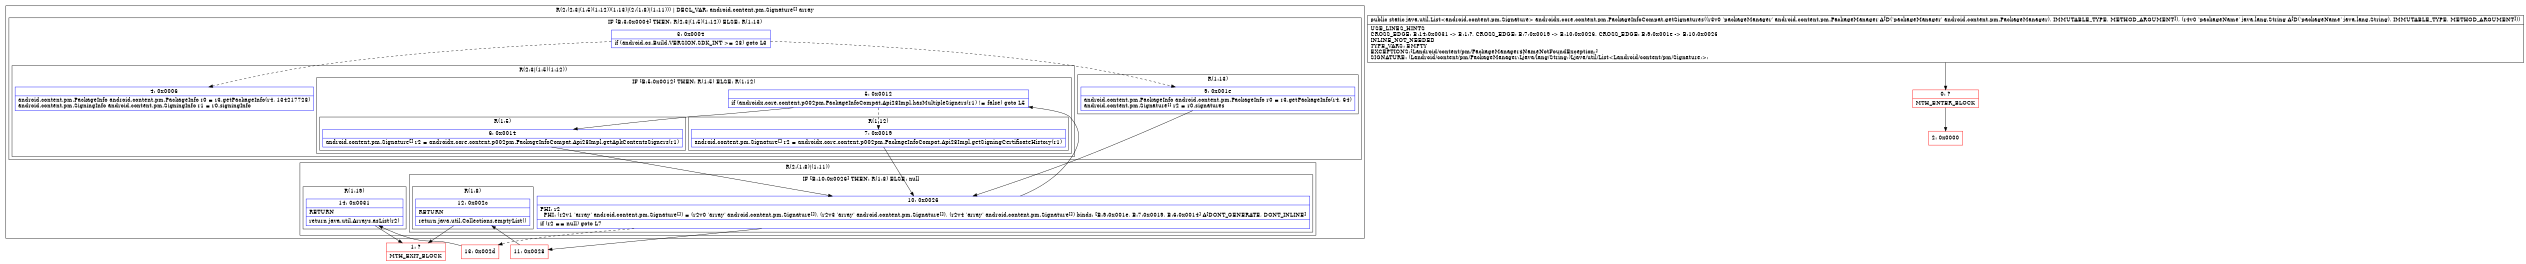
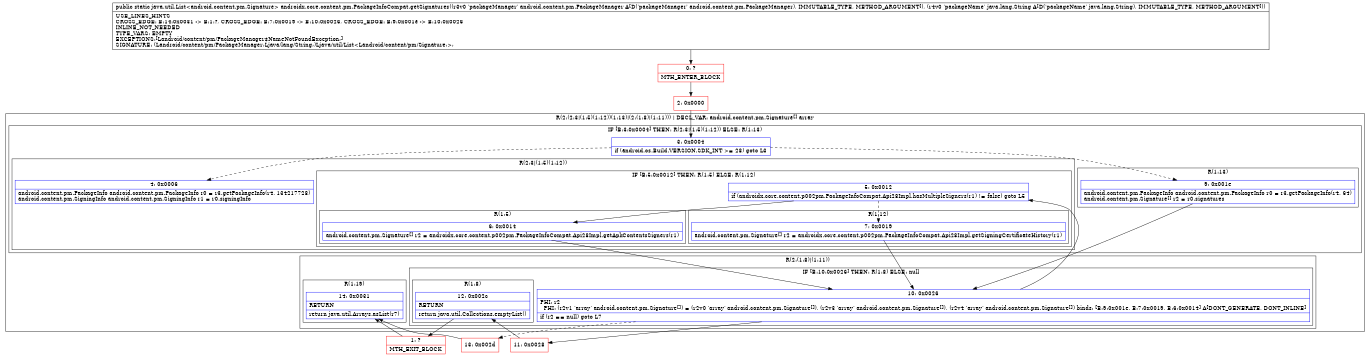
edge "2: 0x0000" -> "3: 0x0004": added
node "14: 0x0031": text "return java.util.Arrays.asList(r2)" -> "return java.util.Arrays.asList(r7)"
edge "14: 0x0031" -> "1: ?": reversed
